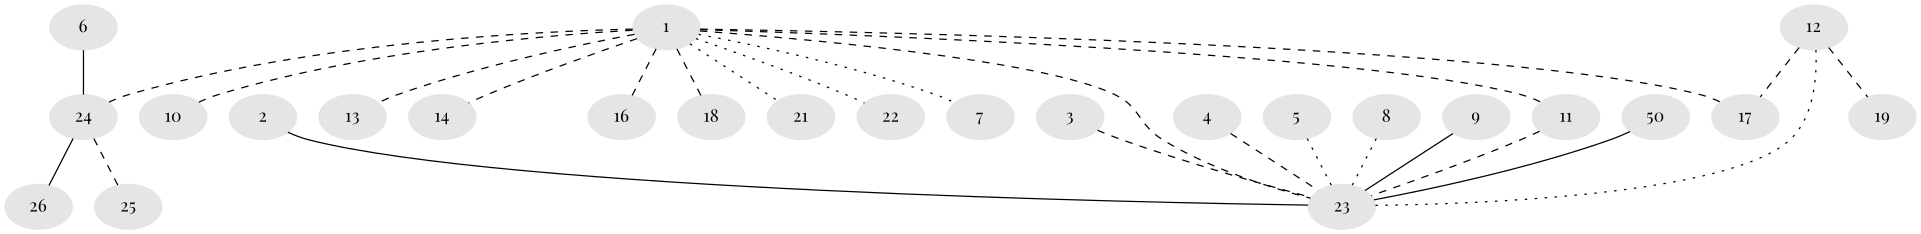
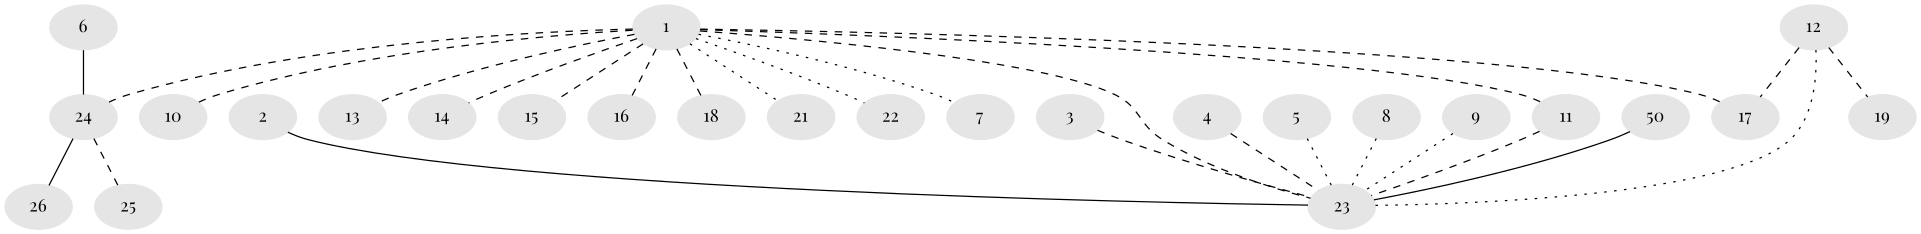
node "15": added
edge "9" -- "23": style solid -> dotted
